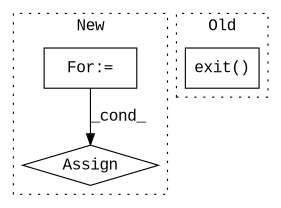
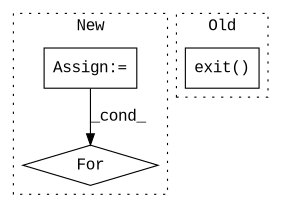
node "For:=": label "For:=" -> "Assign:="
node "Assign": label "Assign" -> "For"
